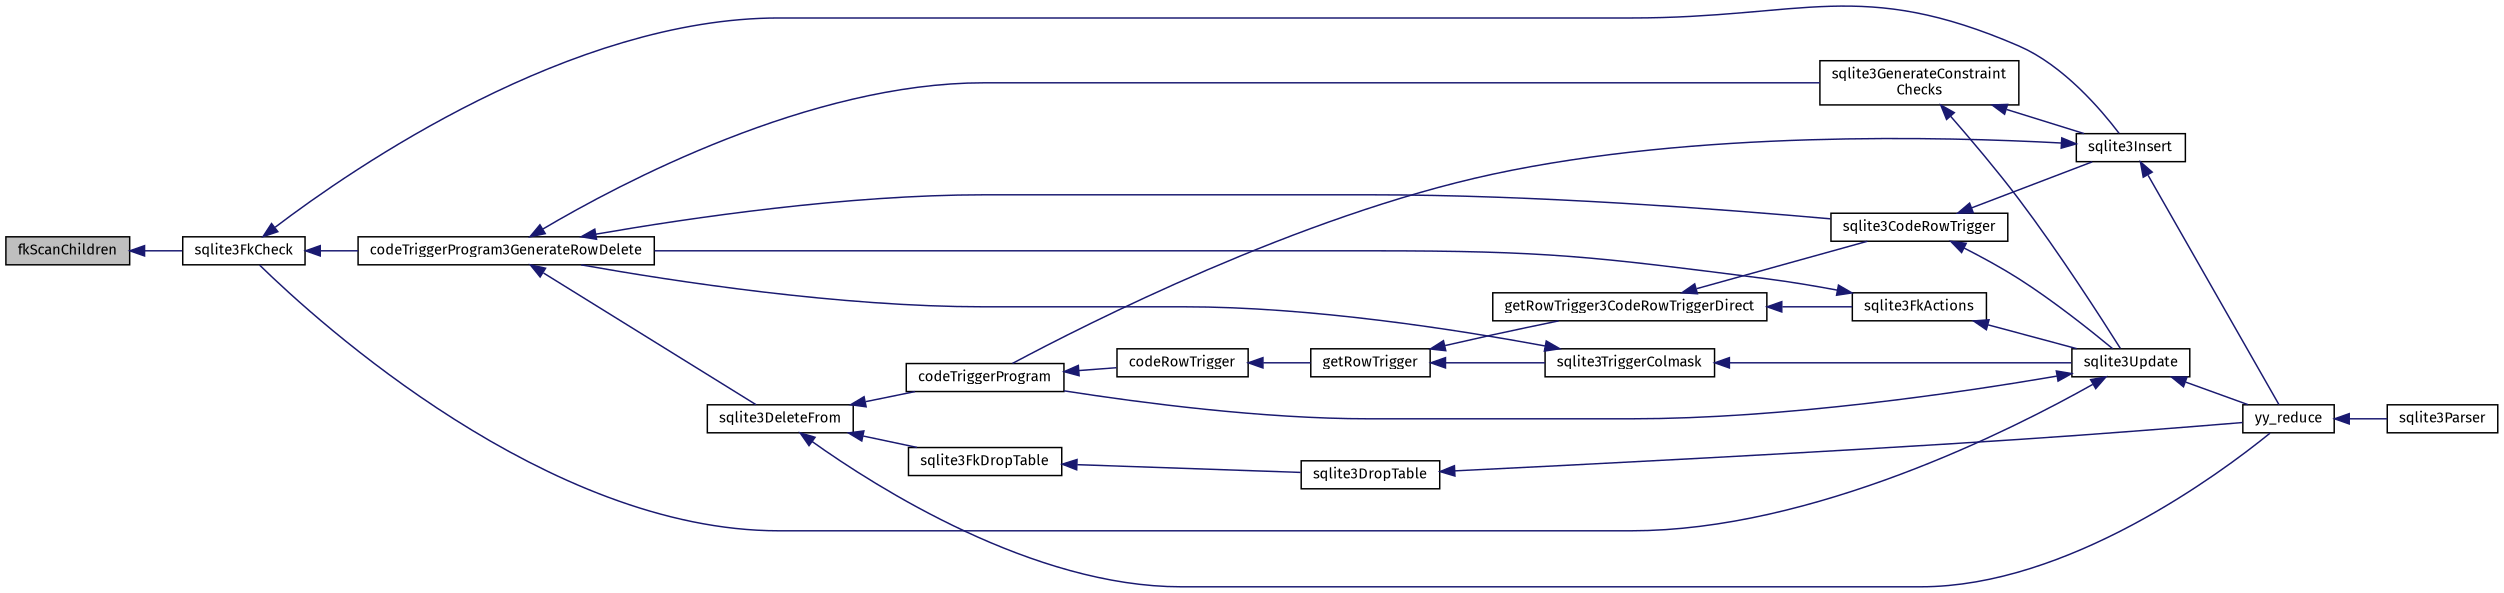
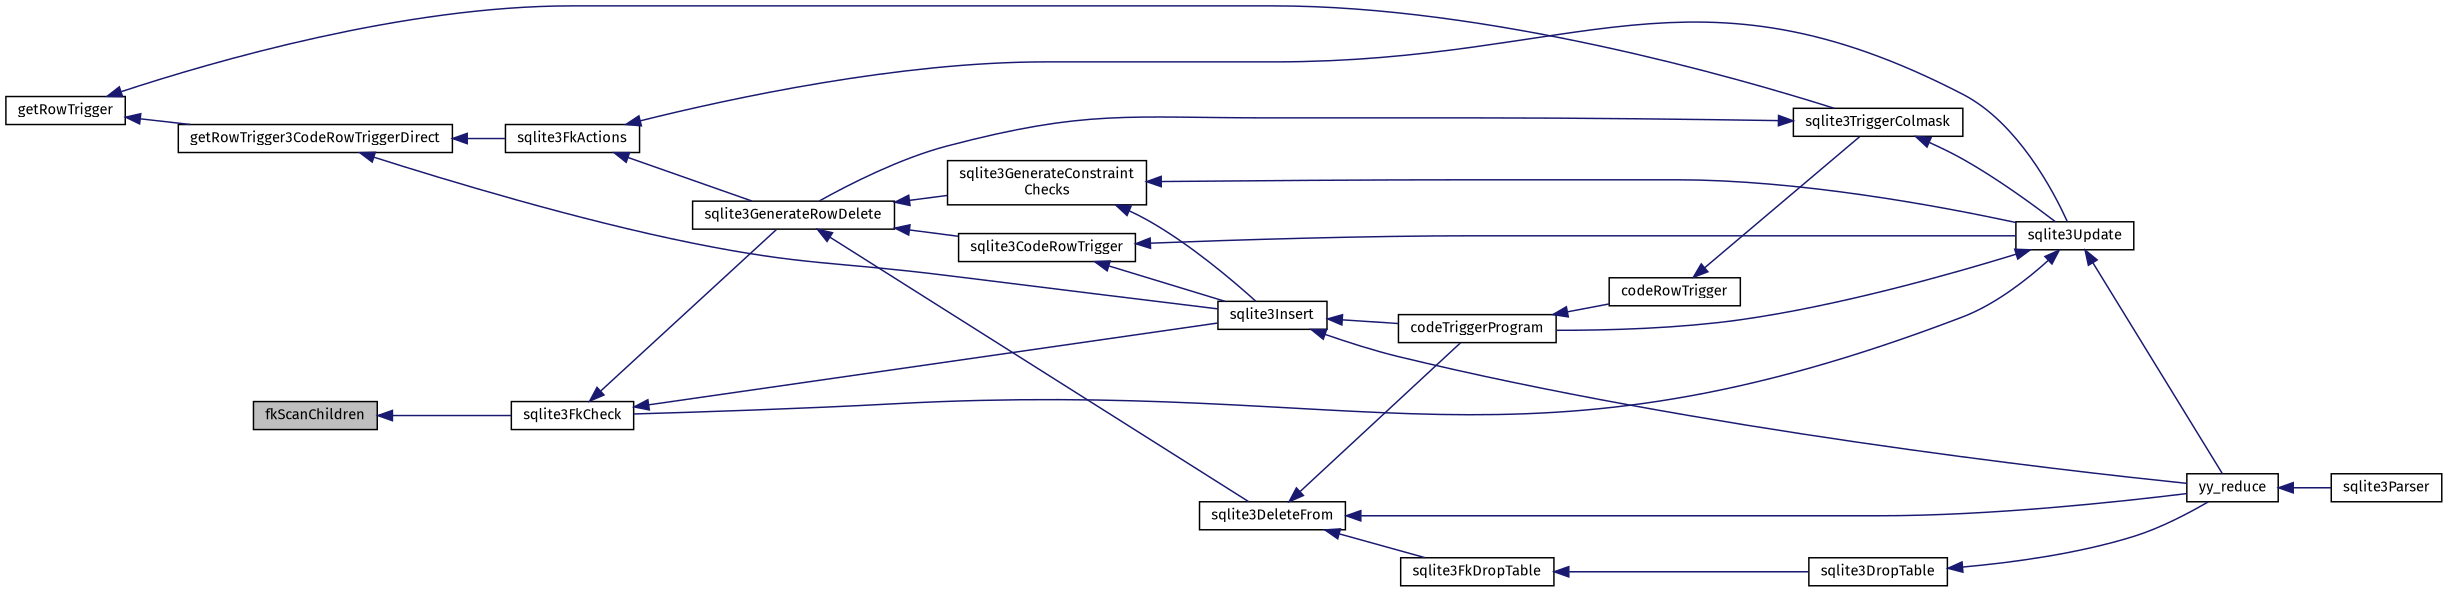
node "codeTriggerProgram3GenerateRowDelete": label "codeTriggerProgram3GenerateRowDelete" -> "sqlite3GenerateRowDelete"
edge "sqlite3CodeRowTrigger" -> "getRowTrigger3CodeRowTriggerDirect": now "sqlite3Insert" -> "getRowTrigger3CodeRowTriggerDirect"
edge "getRowTrigger" -> "codeRowTrigger": now "sqlite3TriggerColmask" -> "codeRowTrigger"
